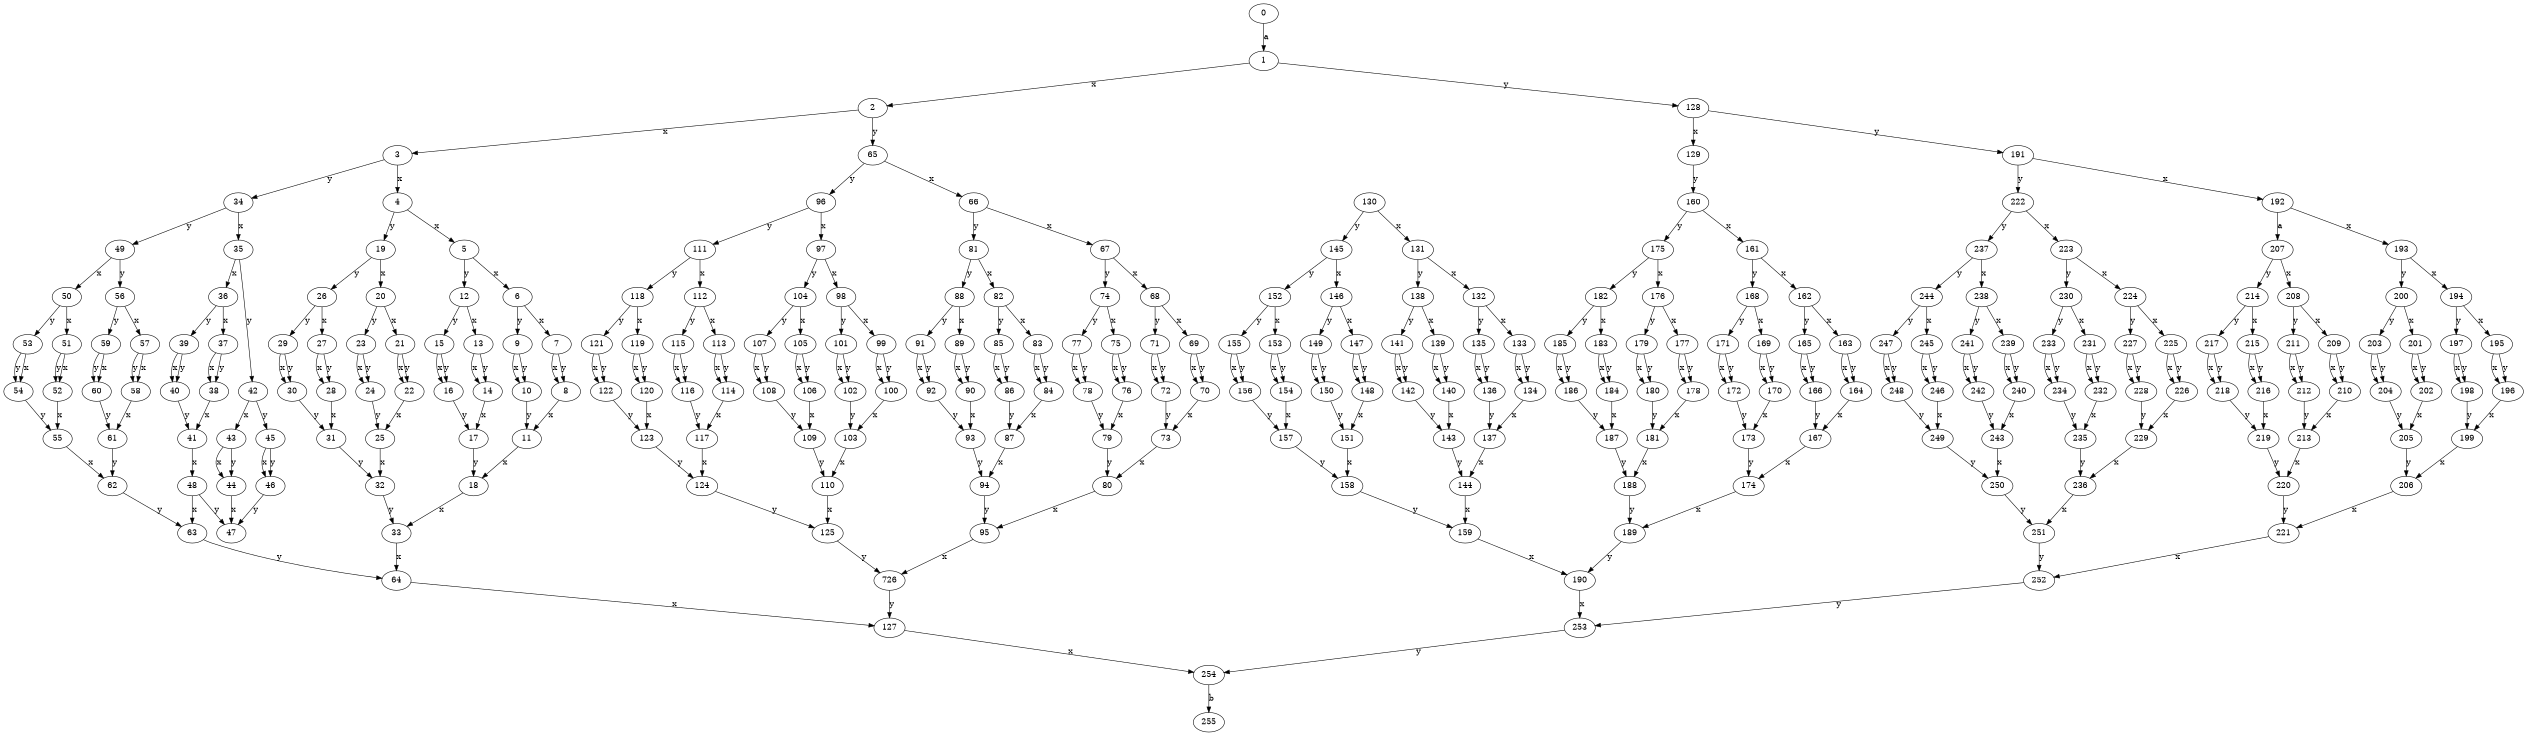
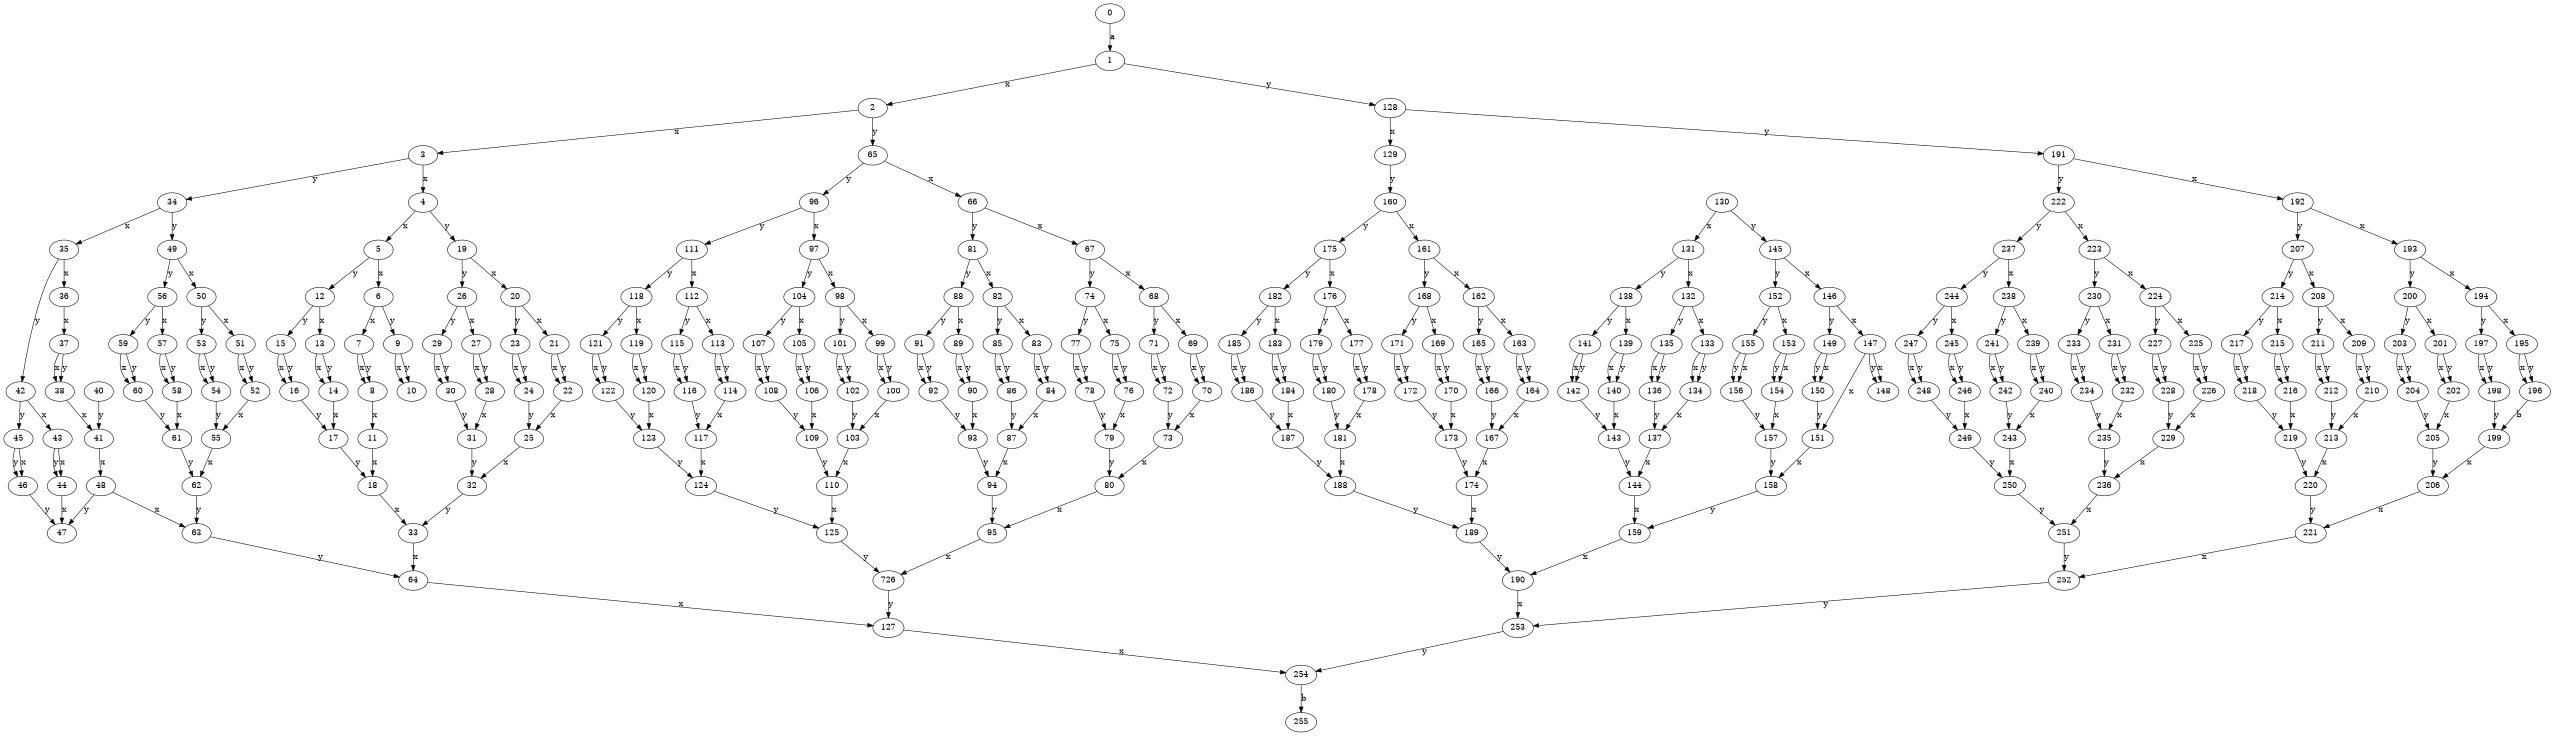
edge "192" -> "207": label "a" -> "y"
node "39": removed
edge "10" -> "11": removed, label "y"
edge "148" -> "151": now "147" -> "151"
edge "196" -> "199": label "x" -> "b"
